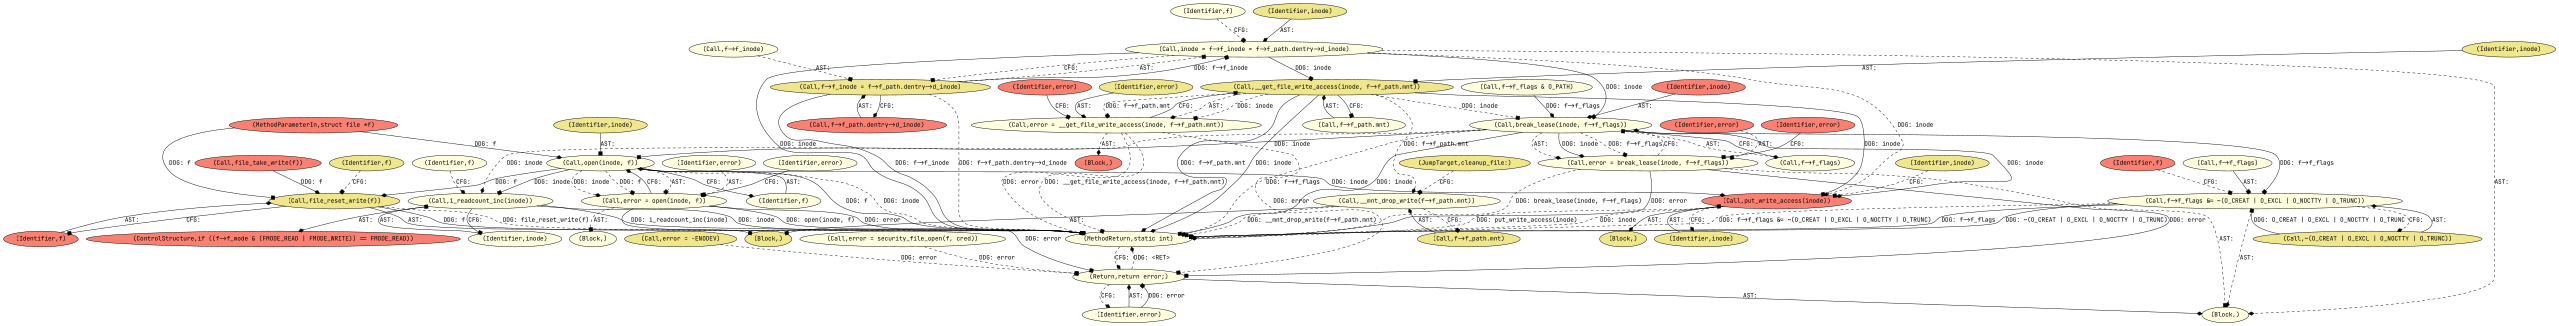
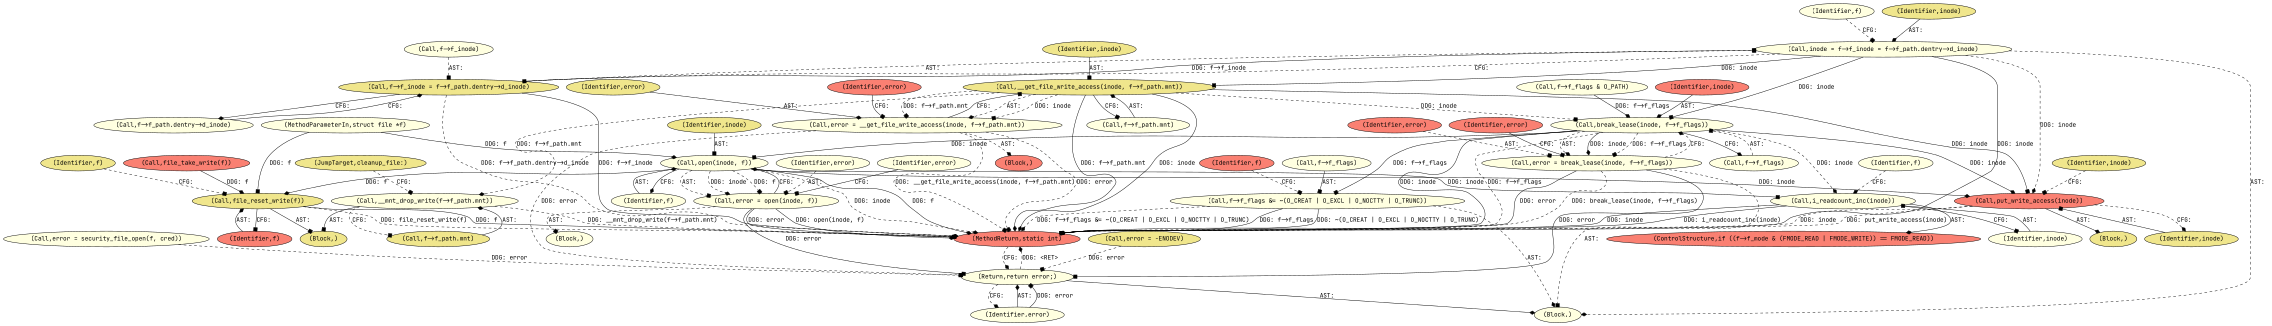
edge "(Call,f->f_path.dentry->d_inode)" -> "(Call,f->f_inode = f->f_path.dentry->d_inode)": label "AST: " -> "CFG: "
node "(MethodParameterIn,struct file *f)": fillcolor salmon -> lightyellow
node "(Call,f->f_path.dentry->d_inode)": fillcolor salmon -> lightyellow
node "(MethodReturn,static int)": fillcolor lightyellow -> salmon
node "(Call,~(O_CREAT | O_EXCL | O_NOCTTY | O_TRUNC))": removed
